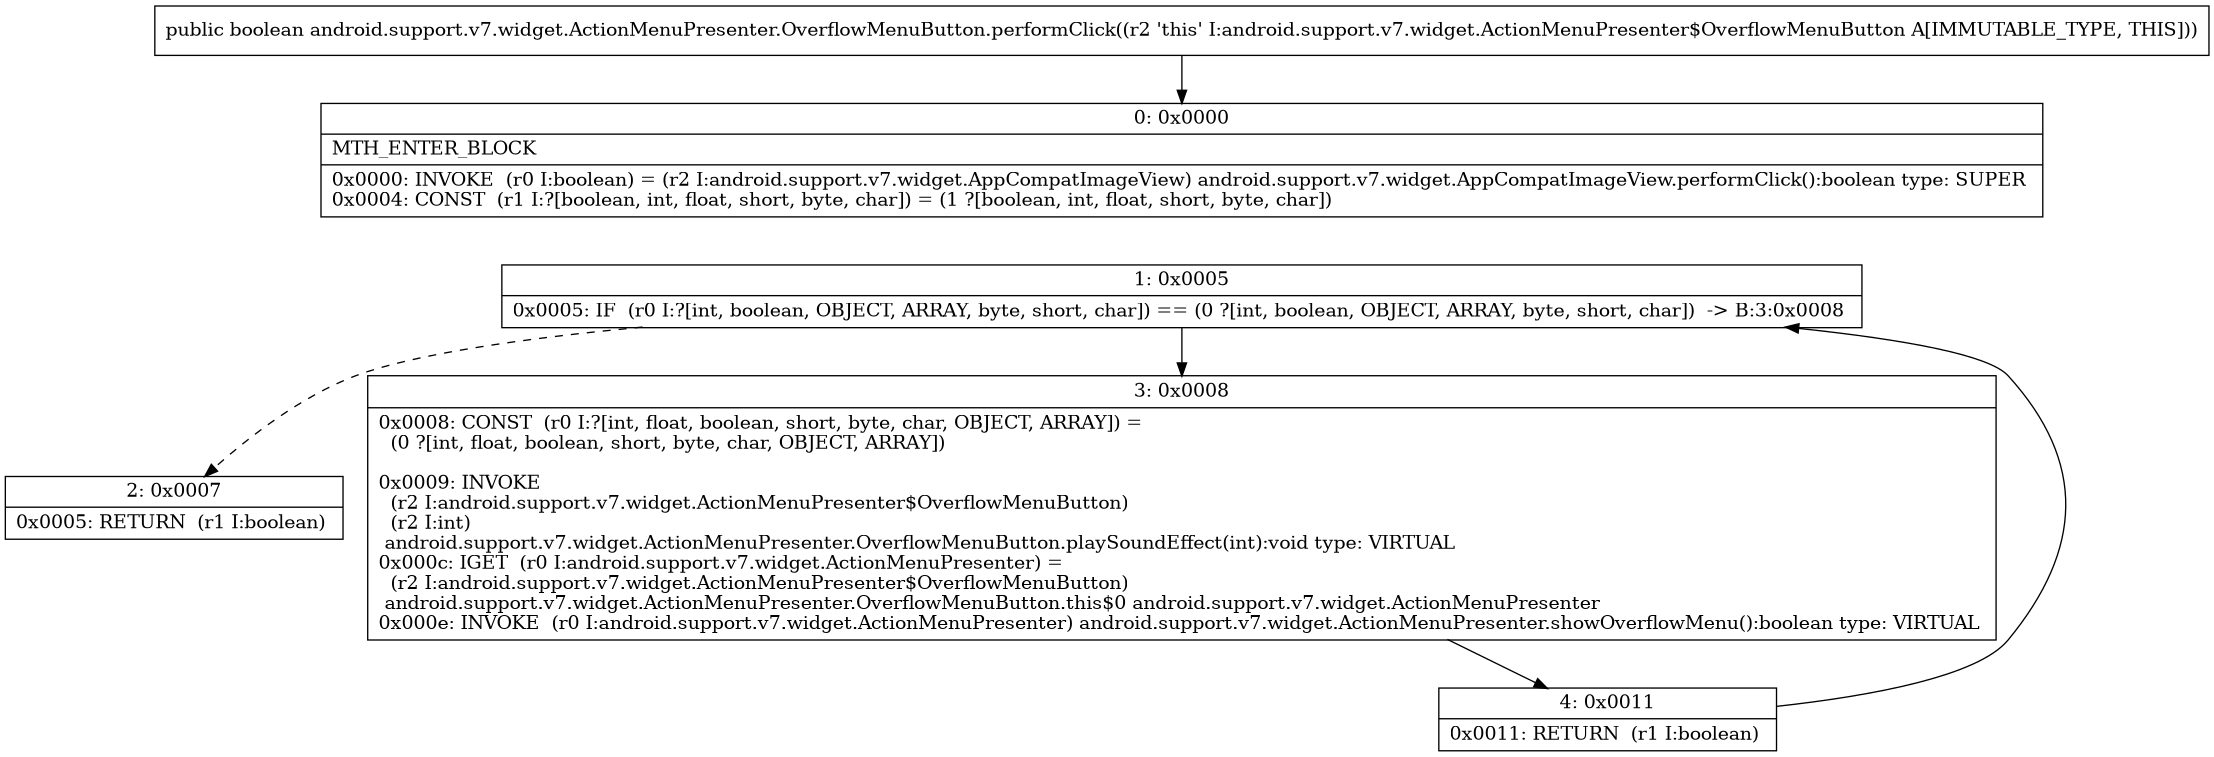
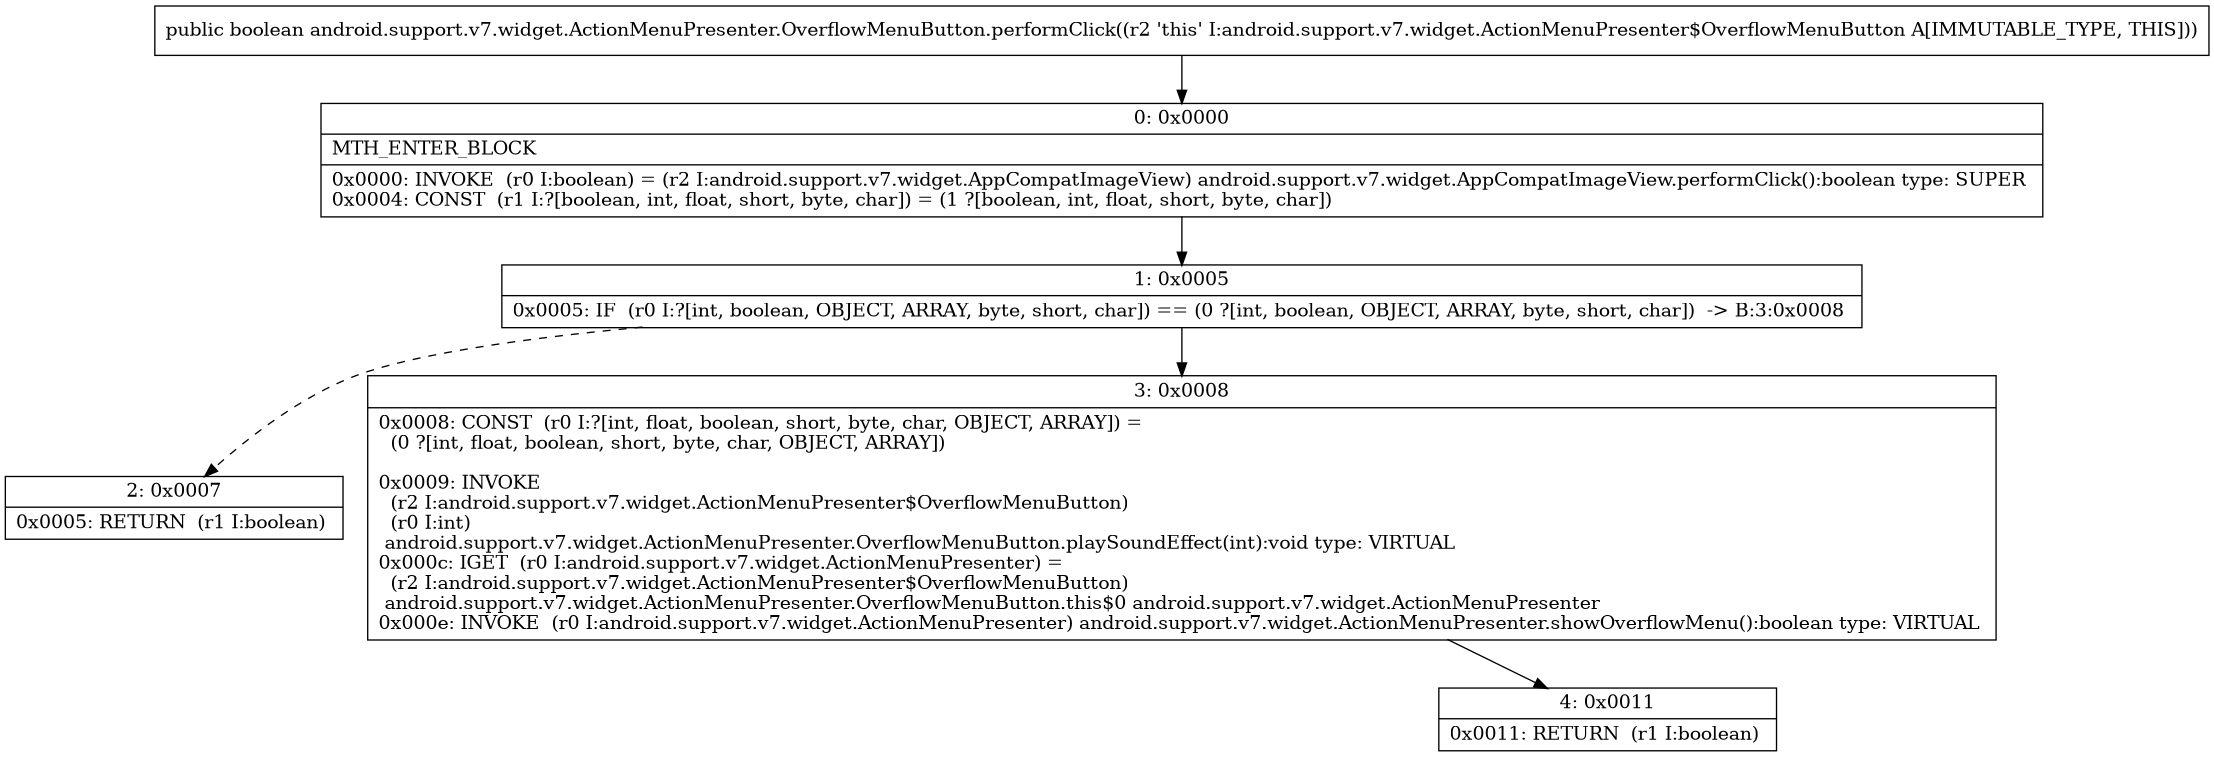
edge "4: 0x0011" -> "1: 0x0005": now "0: 0x0000" -> "1: 0x0005"
node "3: 0x0008": text "(r2 I:int)" -> "(r0 I:int)"
